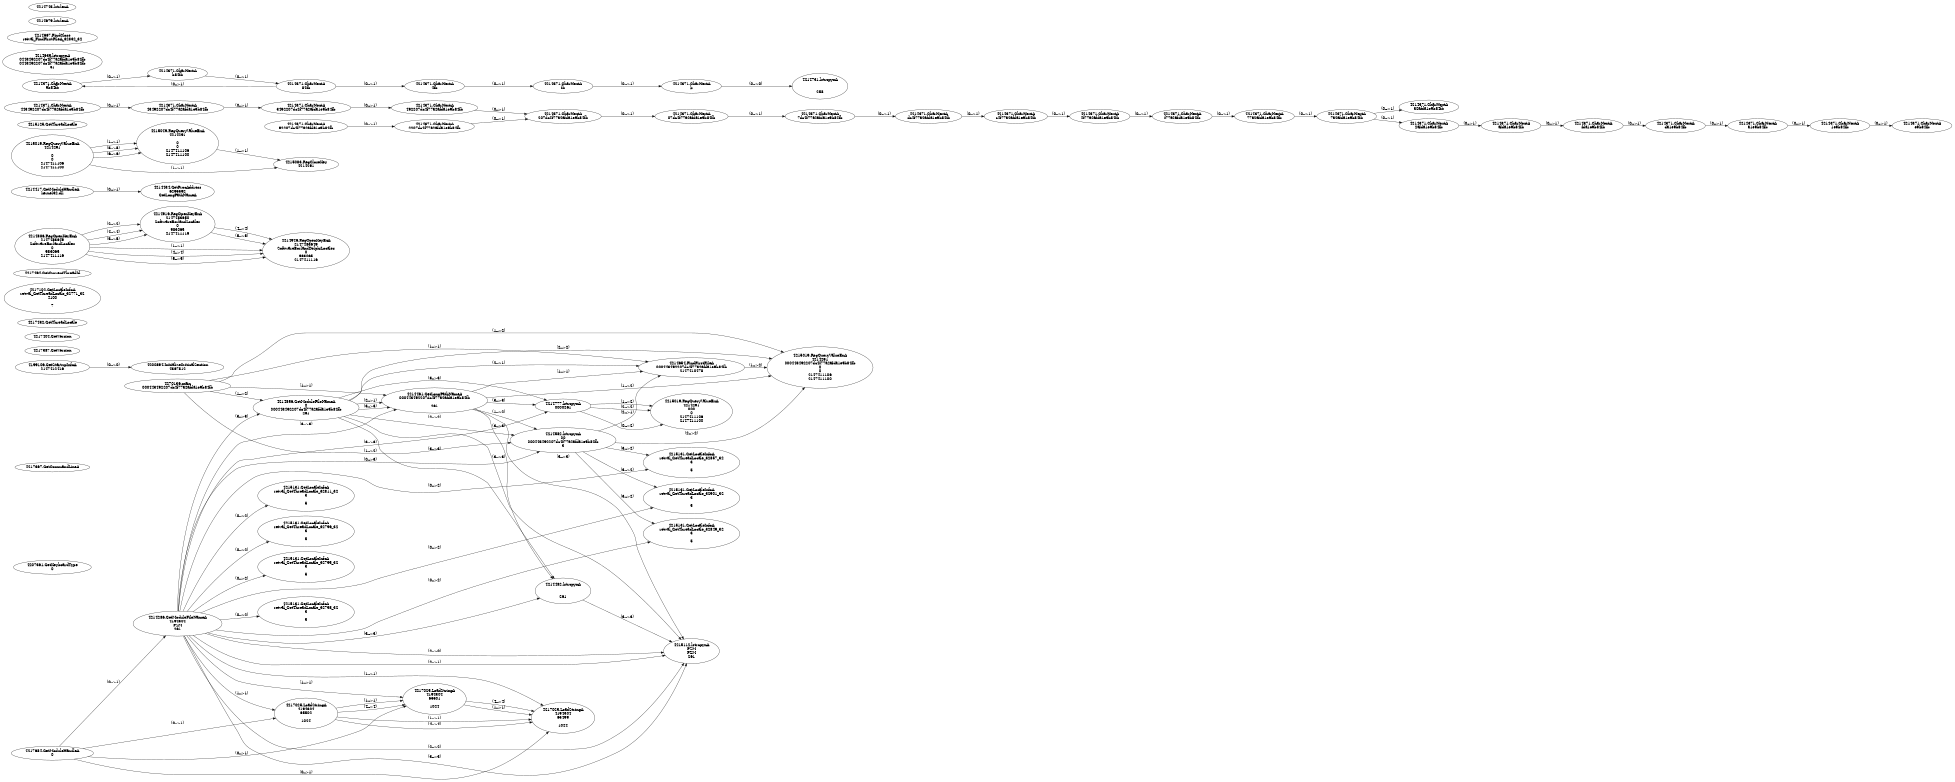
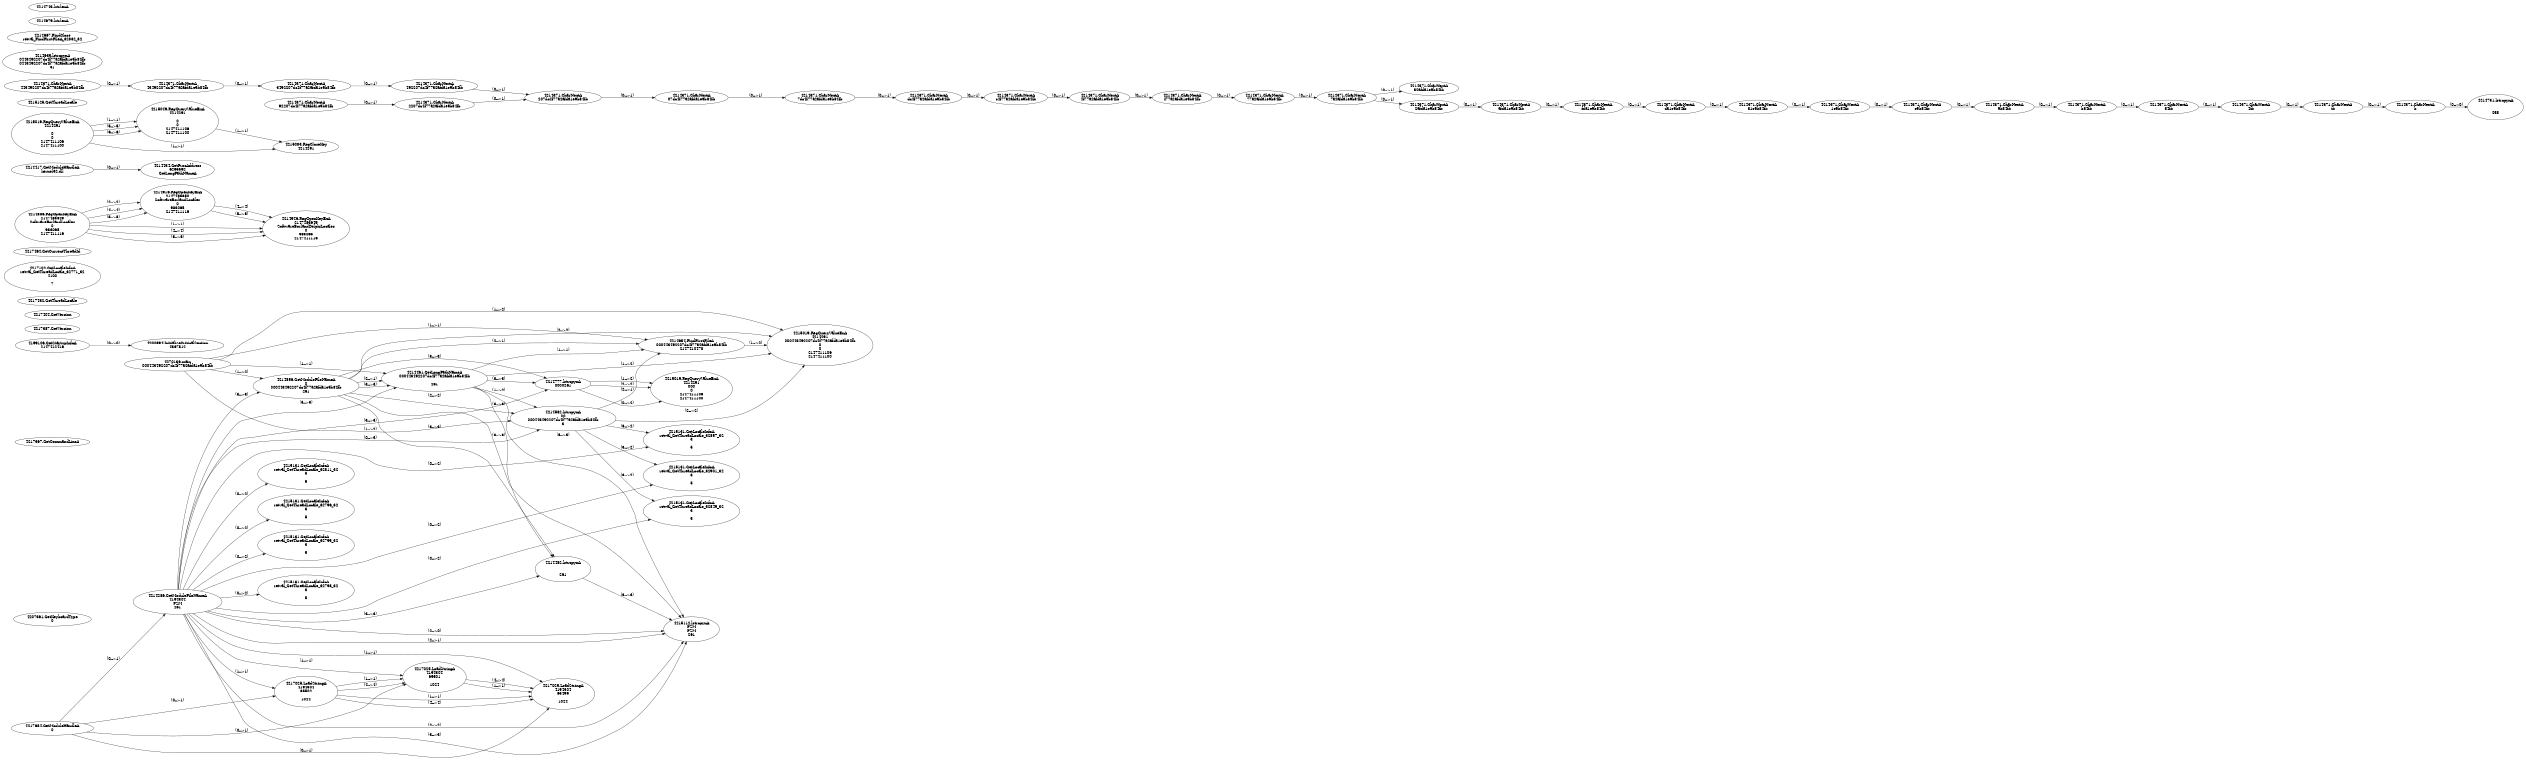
edge "4214371.CharNextA 84fb" -> "4214371.CharNextA 9b84fb": now "4214371.CharNextA e9b84fb" -> "4214371.CharNextA 9b84fb"
